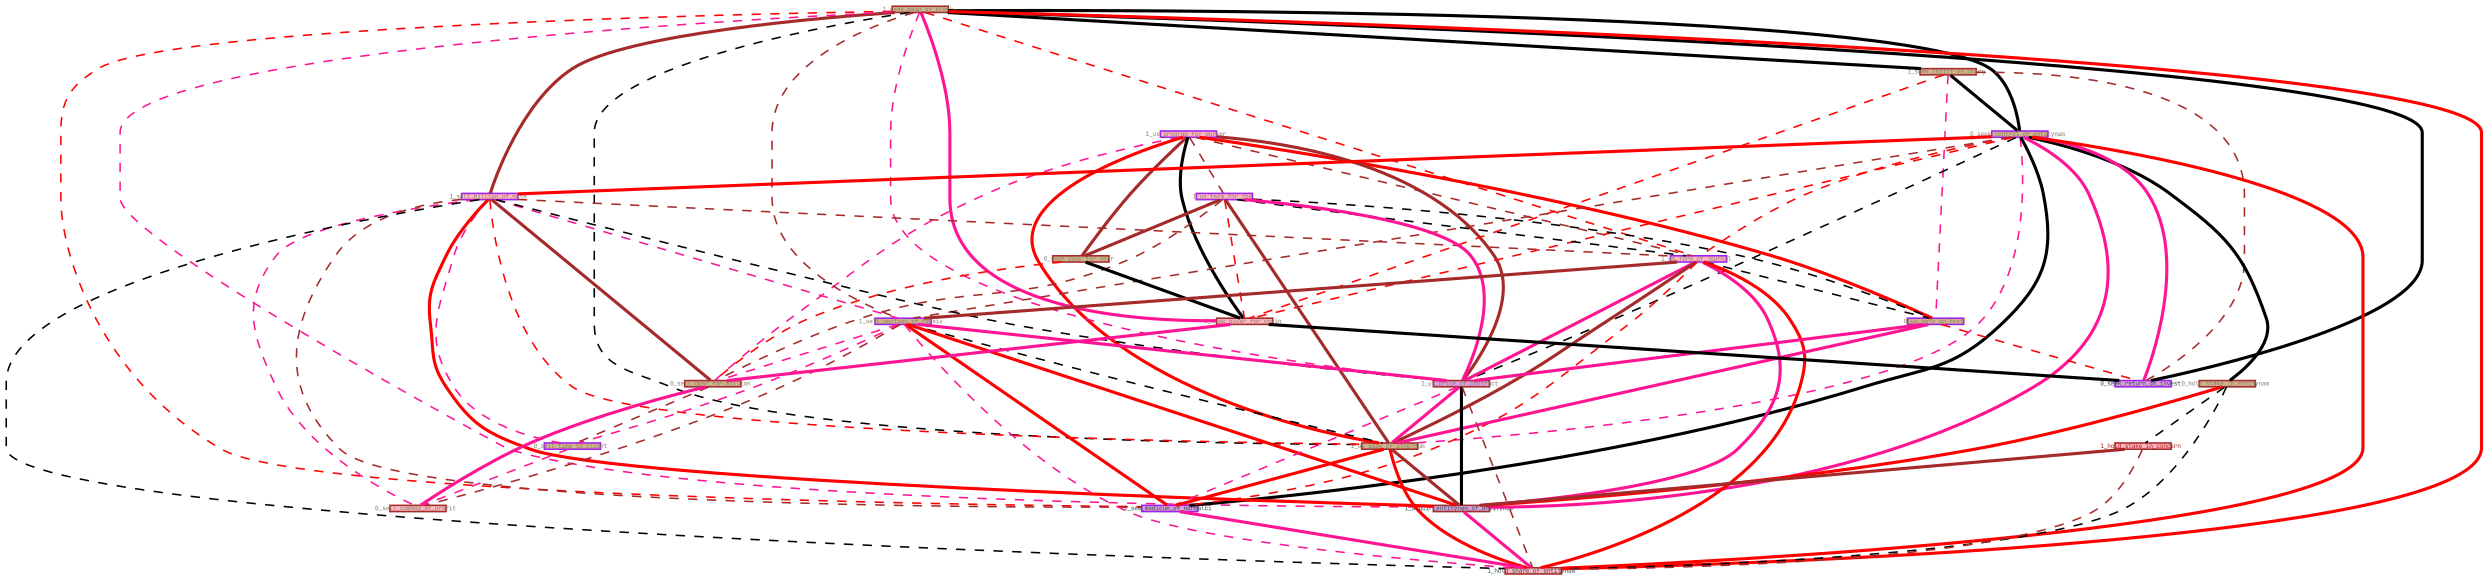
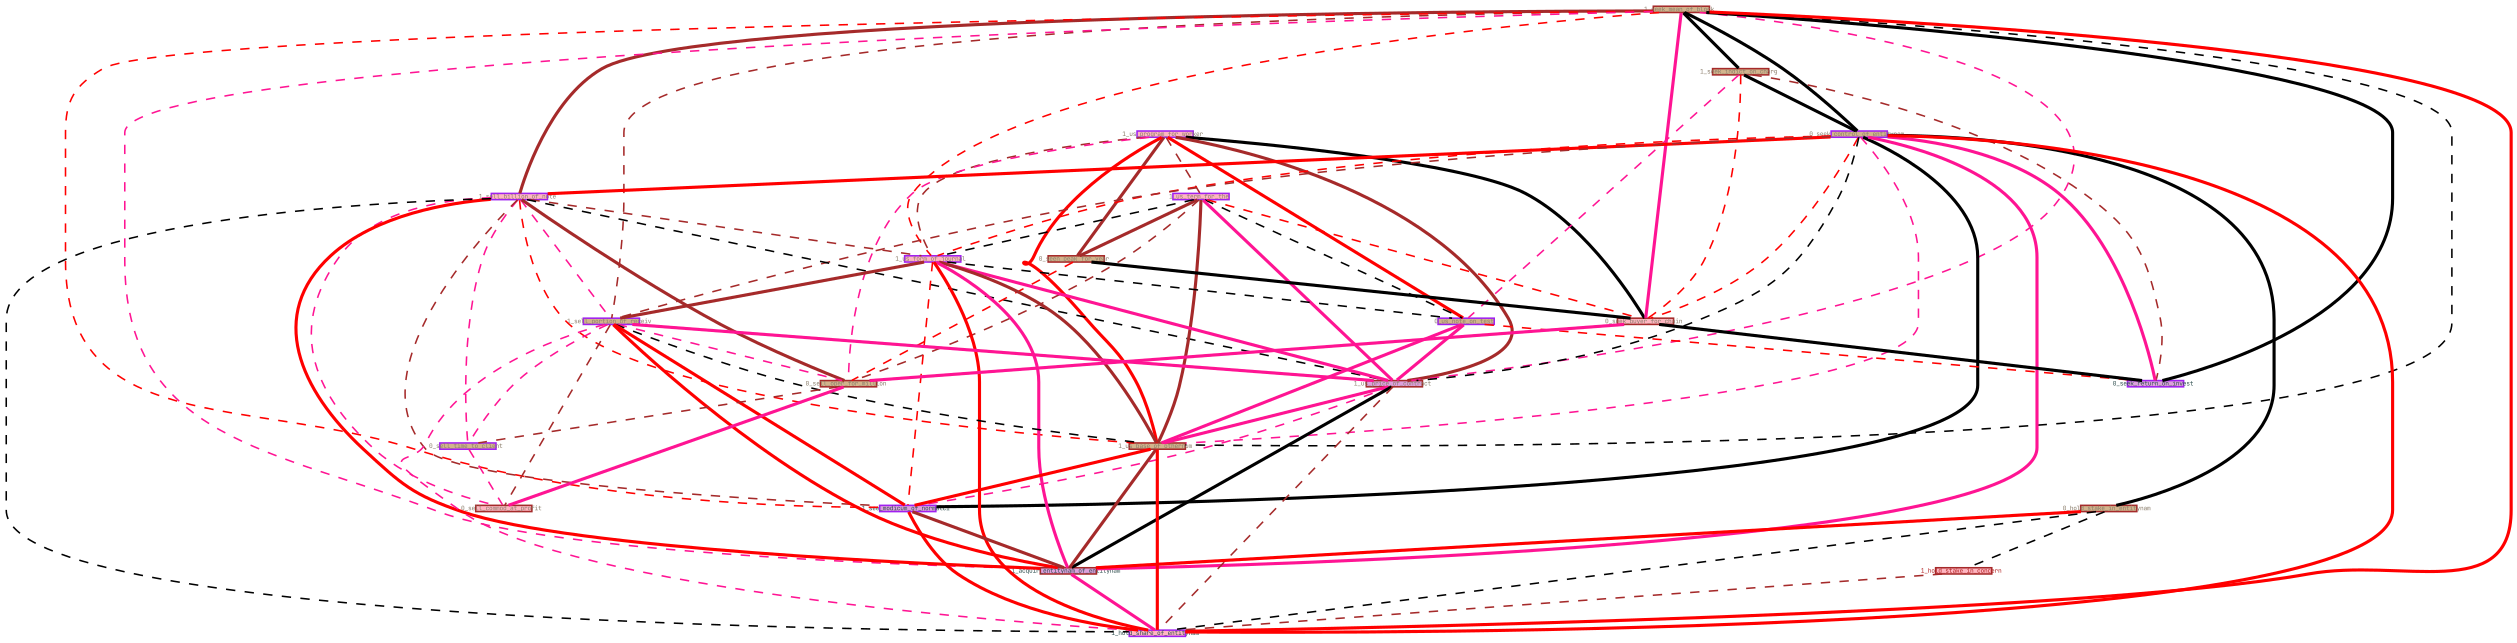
edge "1_hold_stake_in_concern" -- "1_acquir_entitynam_of_entitynam": now "1_see_modicum_of_normalci" -- "1_acquir_entitynam_of_entitynam"
edge "1_see_modicum_of_normalci" -- "1_hold_share_of_entitynam": color deeppink -> red
node "1_hold_share_of_entitynam": color brown -> purple
